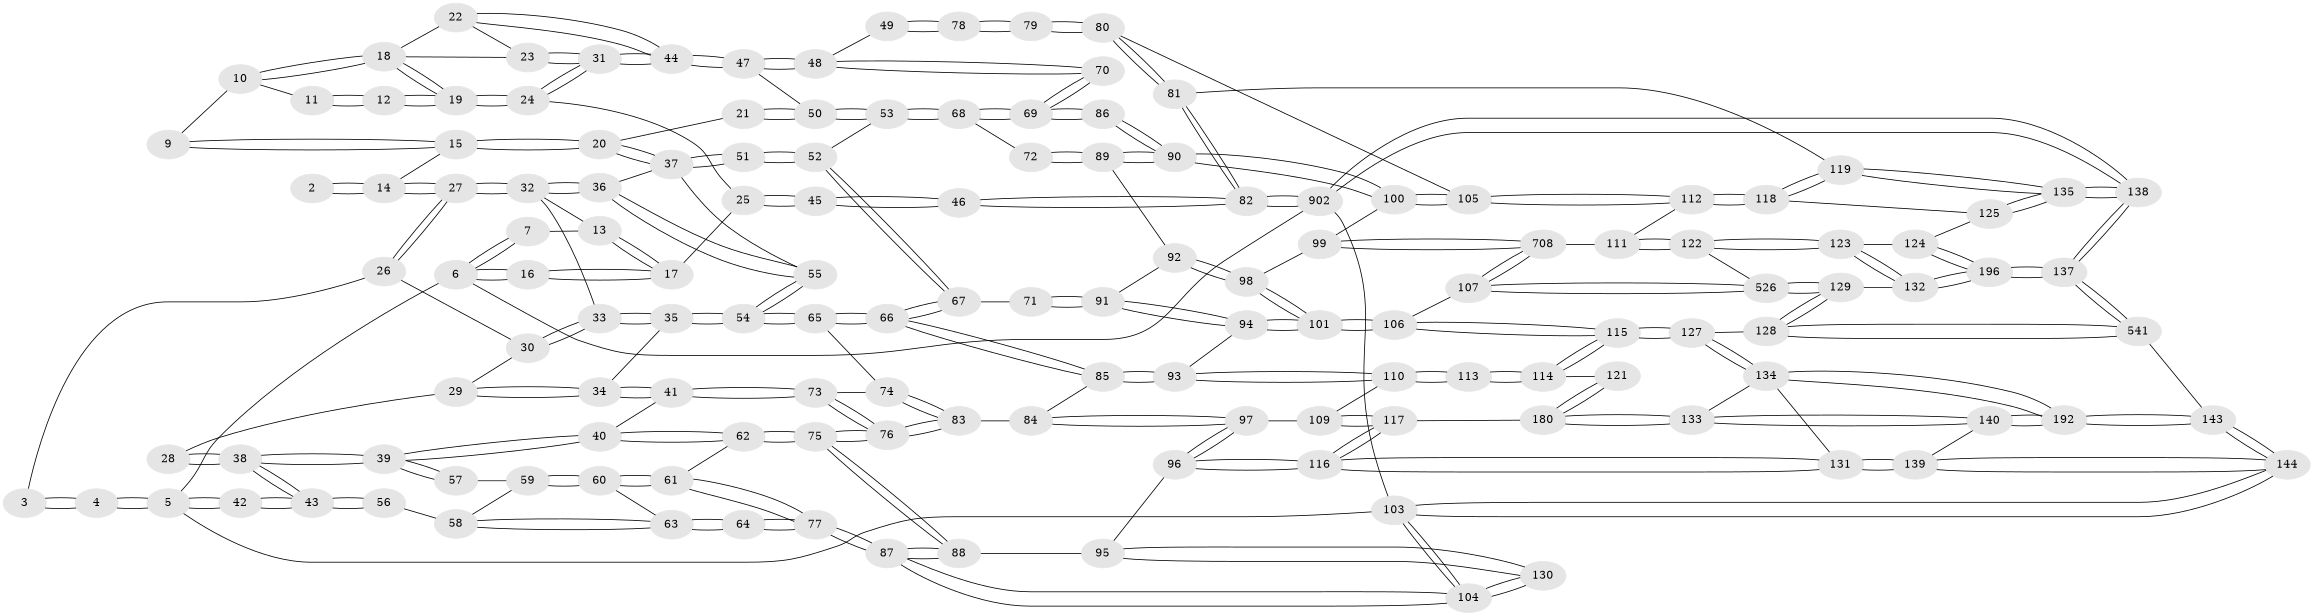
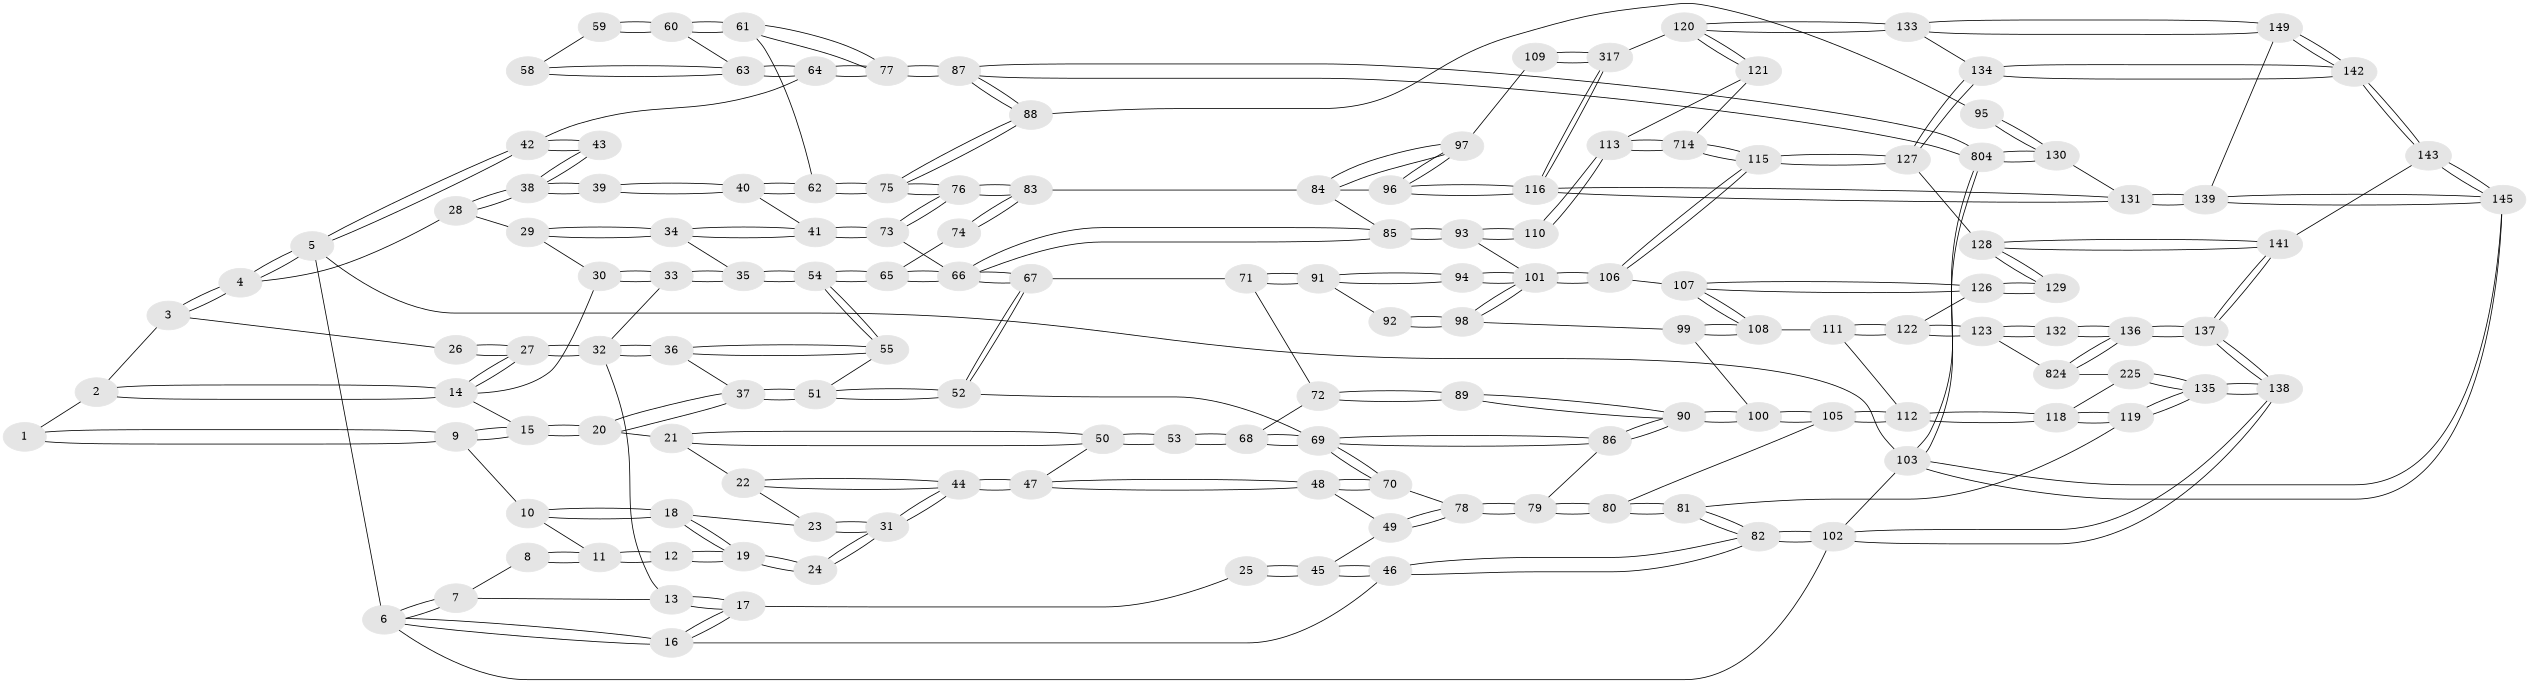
edge "22" -- "18": now "22" -- "21"
edge "64" -- "42": added
edge "121" -- "113": added
edge "24" -- "25": removed
edge "53" -- "52": now "69" -- "52"
node "902": label "902" -> "102"
edge "89" -- "92": removed
node "125": label "125" -> "225"
edge "37" -- "55": now "51" -- "55"
node "708": label "708" -> "108"
node "124": label "124" -> "824"
edge "28" -- "4": added
node "196": label "196" -> "136"
node "526": label "526" -> "126"
edge "129" -- "132": removed
edge "26" -- "30": now "14" -- "30"
node "541": label "541" -> "141"
edge "71" -- "72": added
edge "94" -- "93": now "101" -- "93"
edge "3" -- "2": added
node "114": label "114" -> "714"
edge "74" -- "73": now "66" -- "73"
edge "110" -- "109": removed
node "180": label "180" -> "120"
edge "134" -- "131": now "130" -- "131"
node "192": label "192" -> "142"
node "117": label "117" -> "317"
node "140": label "140" -> "149"
node "1": added
node "144": label "144" -> "145"
edge "86" -- "79": added
node "57": removed
edge "70" -- "78": added
node "56": removed
edge "96" -- "95": now "96" -- "84"
edge "49" -- "45": added
node "8": added
node "104": label "104" -> "804"
edge "46" -- "16": added
